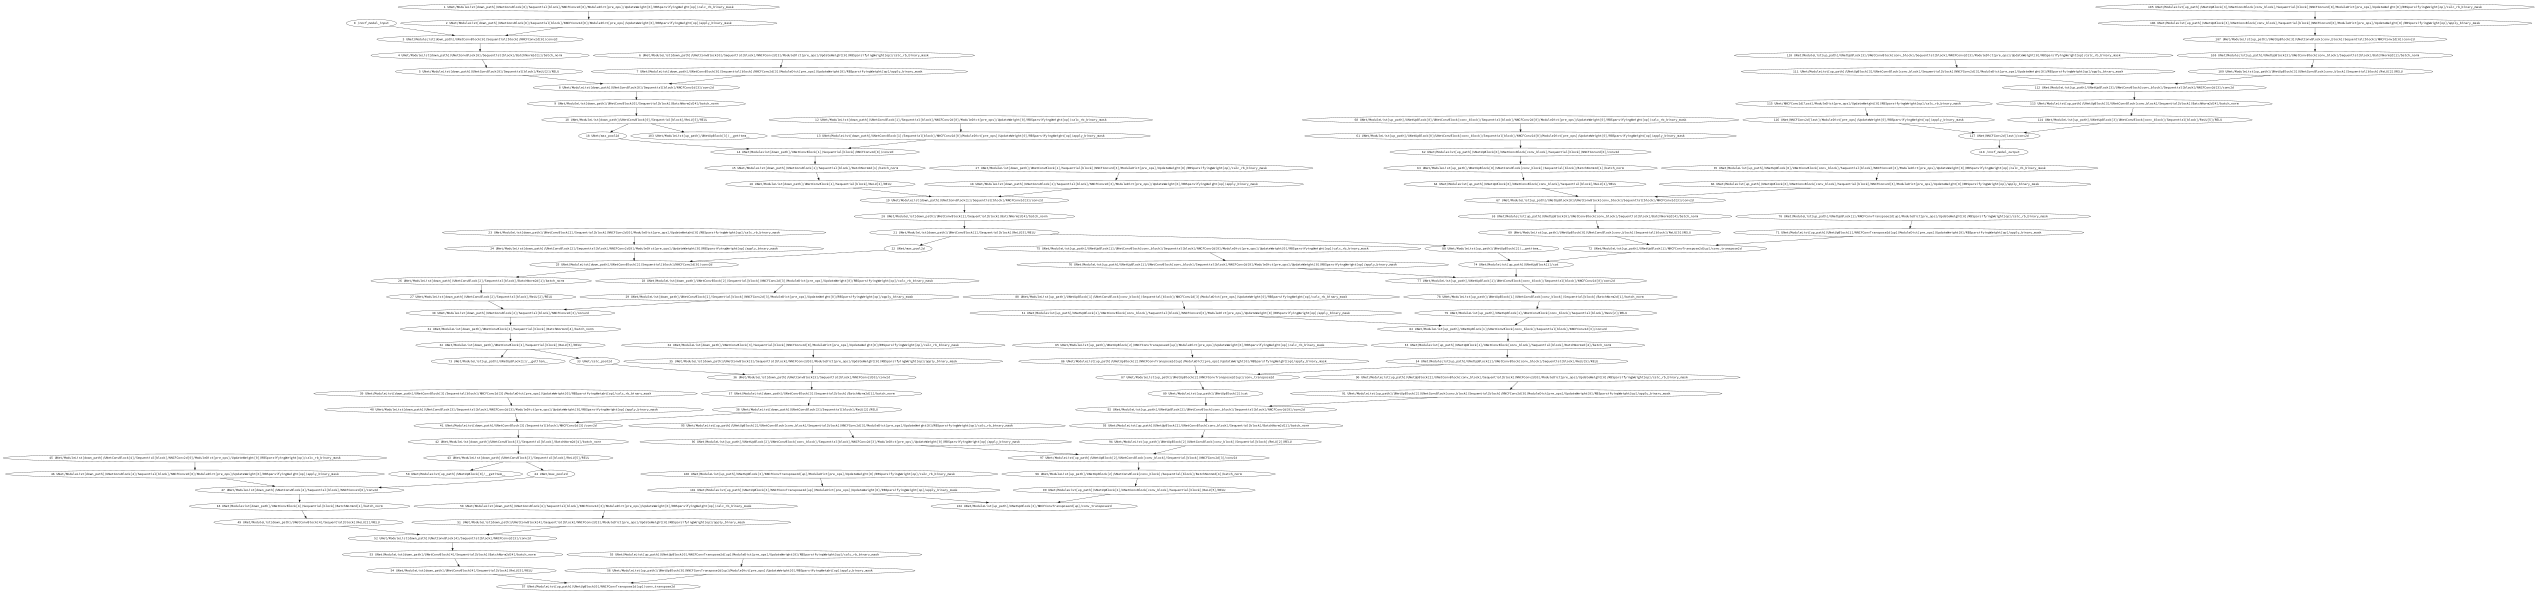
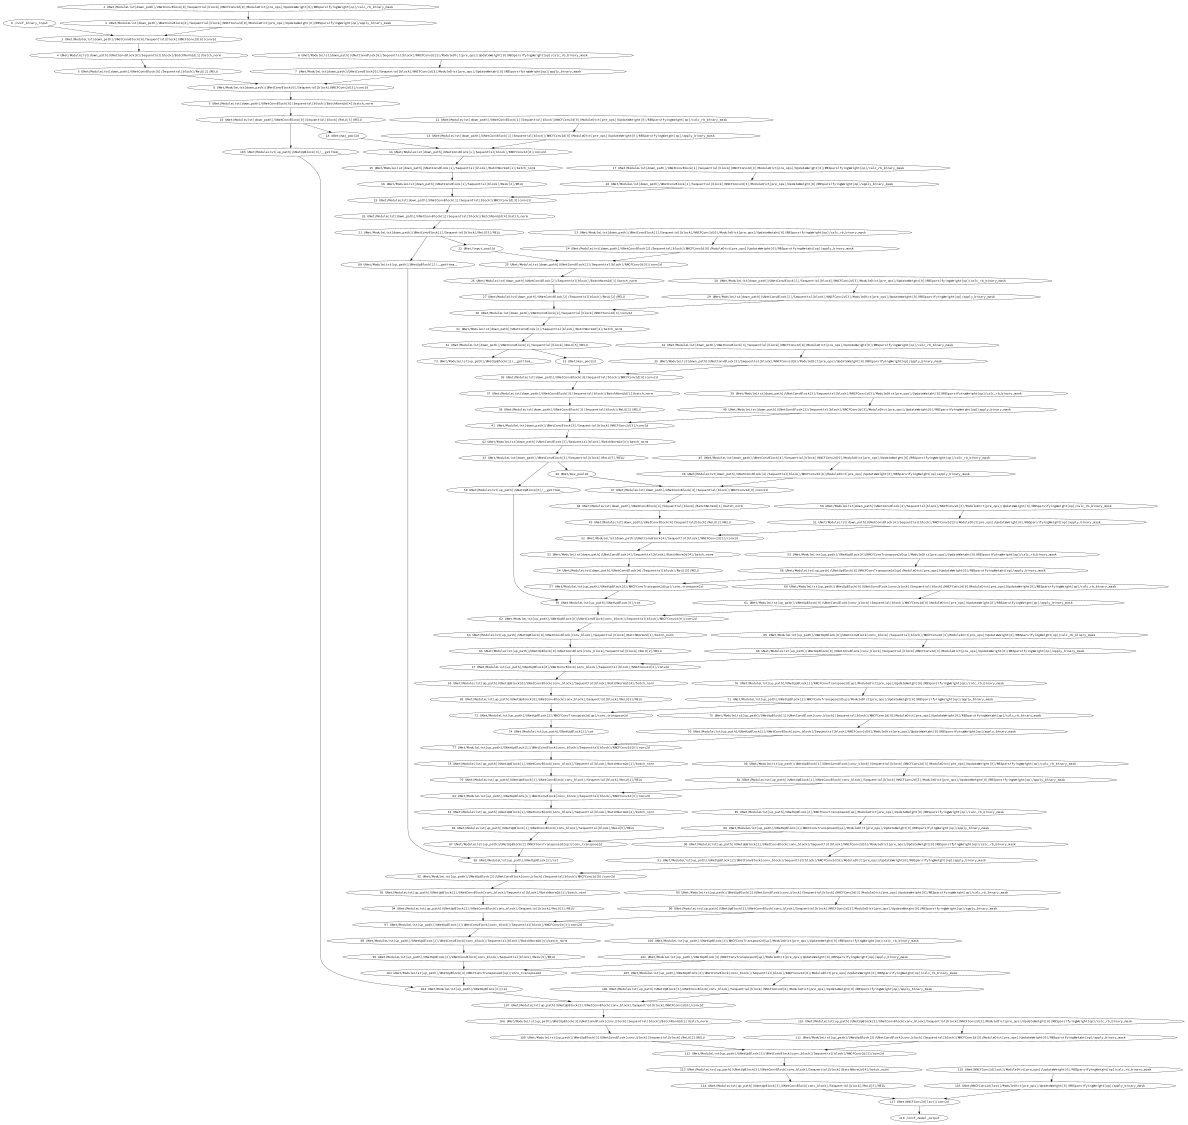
node "0 /nncf_model_input": label "0 /nncf_model_input" -> "0 /nncf_binary_input"
node "22 UNet/max_pool2d": label "22 UNet/max_pool2d" -> "22 UNet/input_pool2d"
edge "88 UNet/ModuleList[up_path]/UNetUpBlock[2]/__getitem__" -> "74 UNet/ModuleList[up_path]/UNetUpBlock[1]/cat": now "88 UNet/ModuleList[up_path]/UNetUpBlock[2]/__getitem__" -> "89 UNet/ModuleList[up_path]/UNetUpBlock[2]/cat"
node "33 UNet/calc_pool2d": label "33 UNet/calc_pool2d" -> "33 UNet/max_pool2d"
node "59 UNet/ModuleList[up_path]/UNetUpBlock[0]/cat": added
node "104 UNet/ModuleList[up_path]/UNetUpBlock[3]/cat": added
